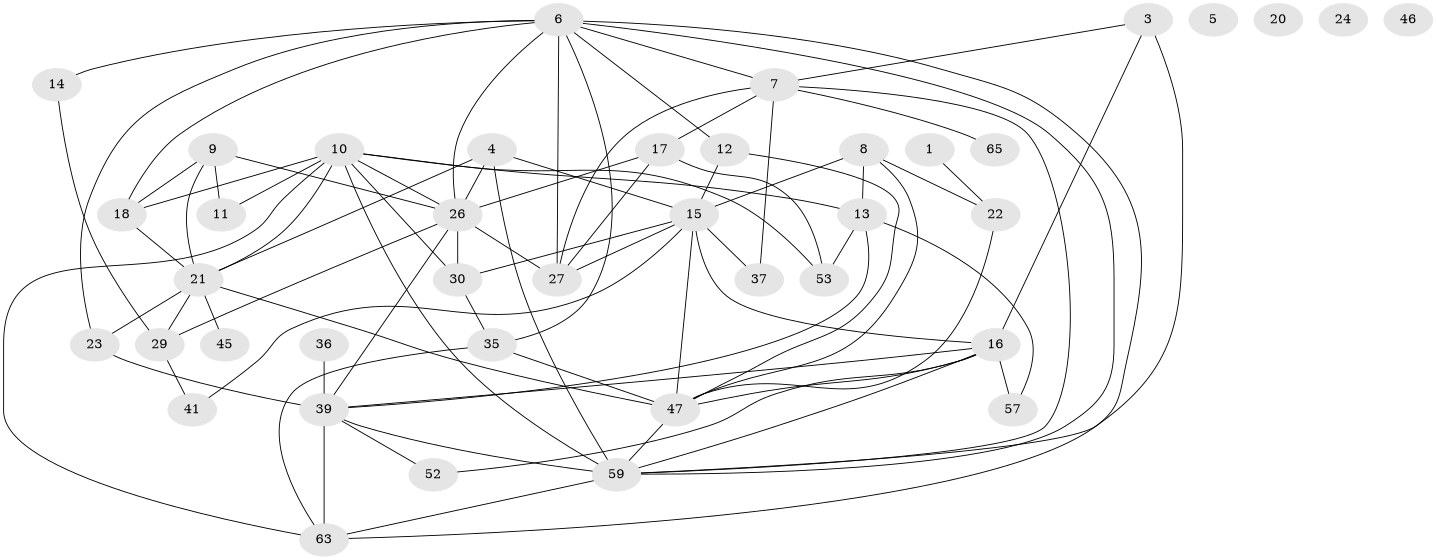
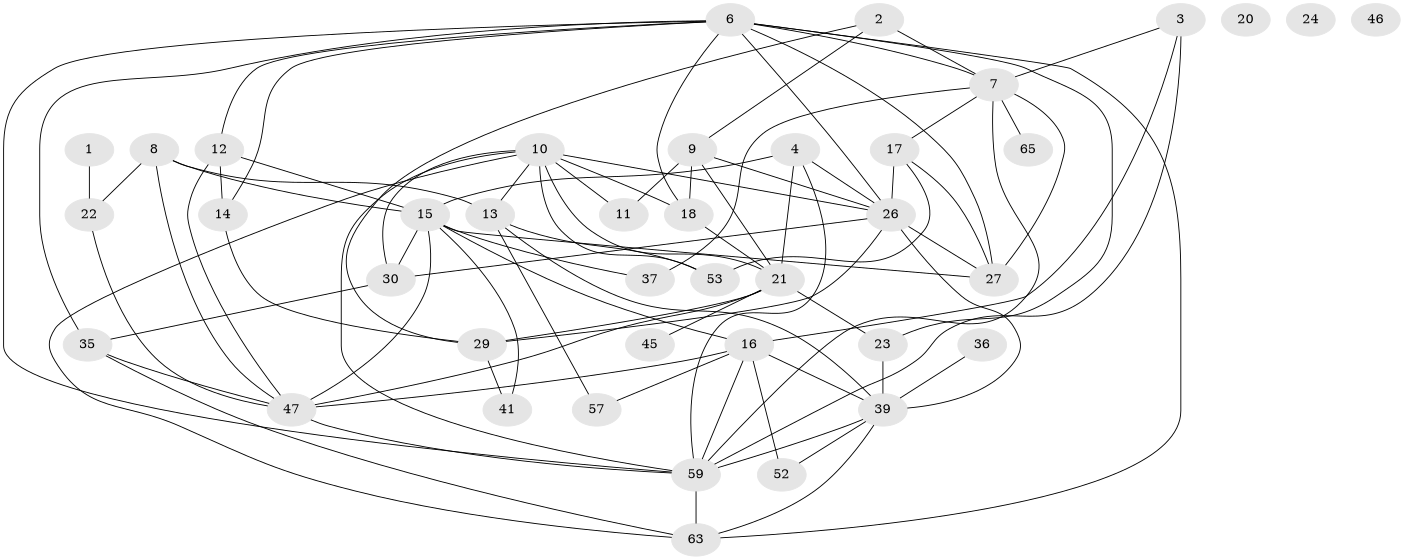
node "2": added
node "5": removed
edge "12" -- "14": added
